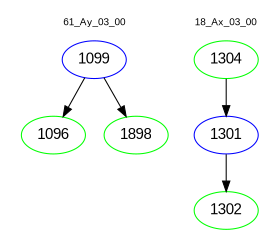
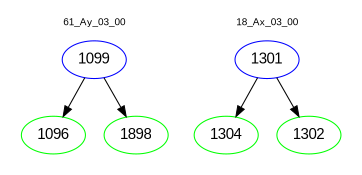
edge "1304" -> "1301": reversed
